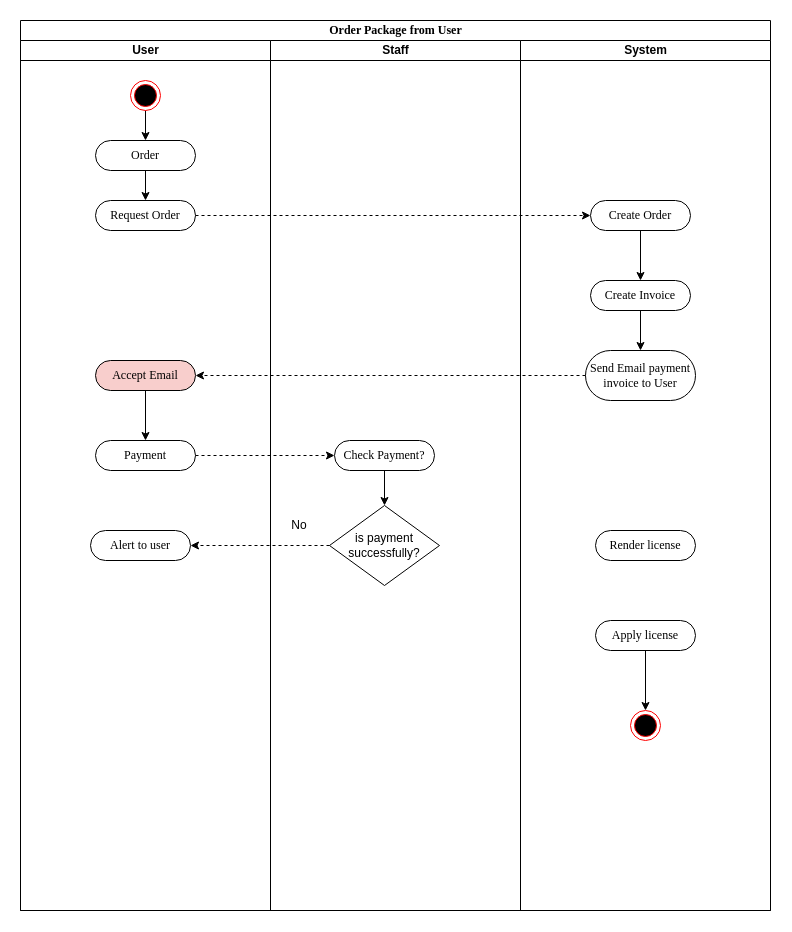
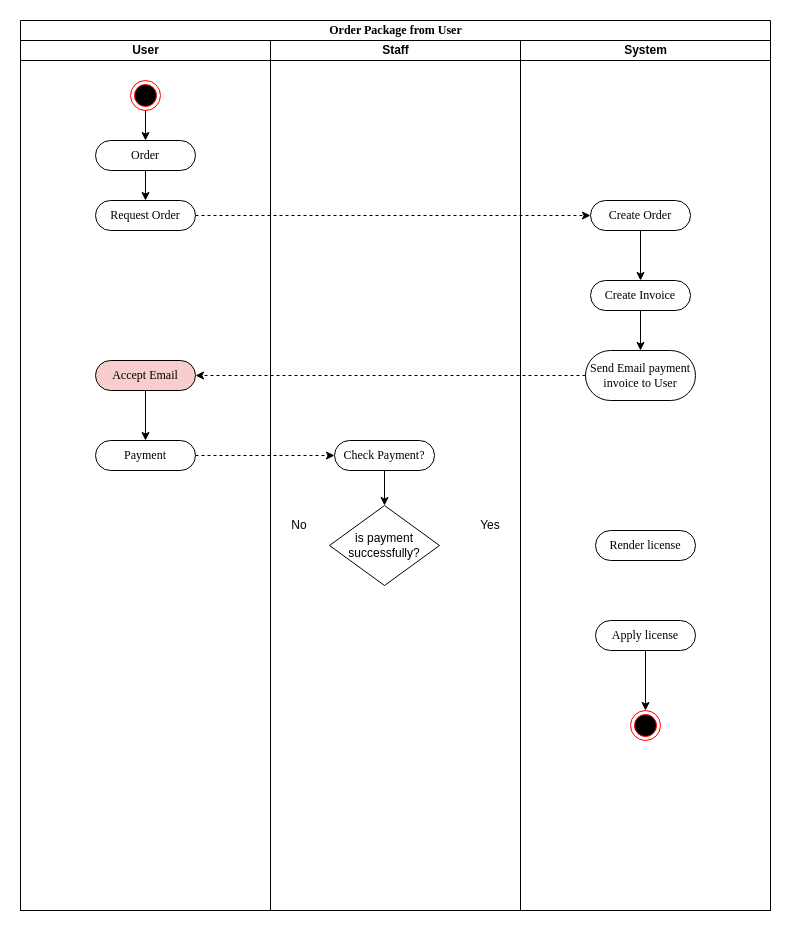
node "Yes": added
node "Alert to user": removed
edge "is payment successfully?" -> "Alert to user": removed
